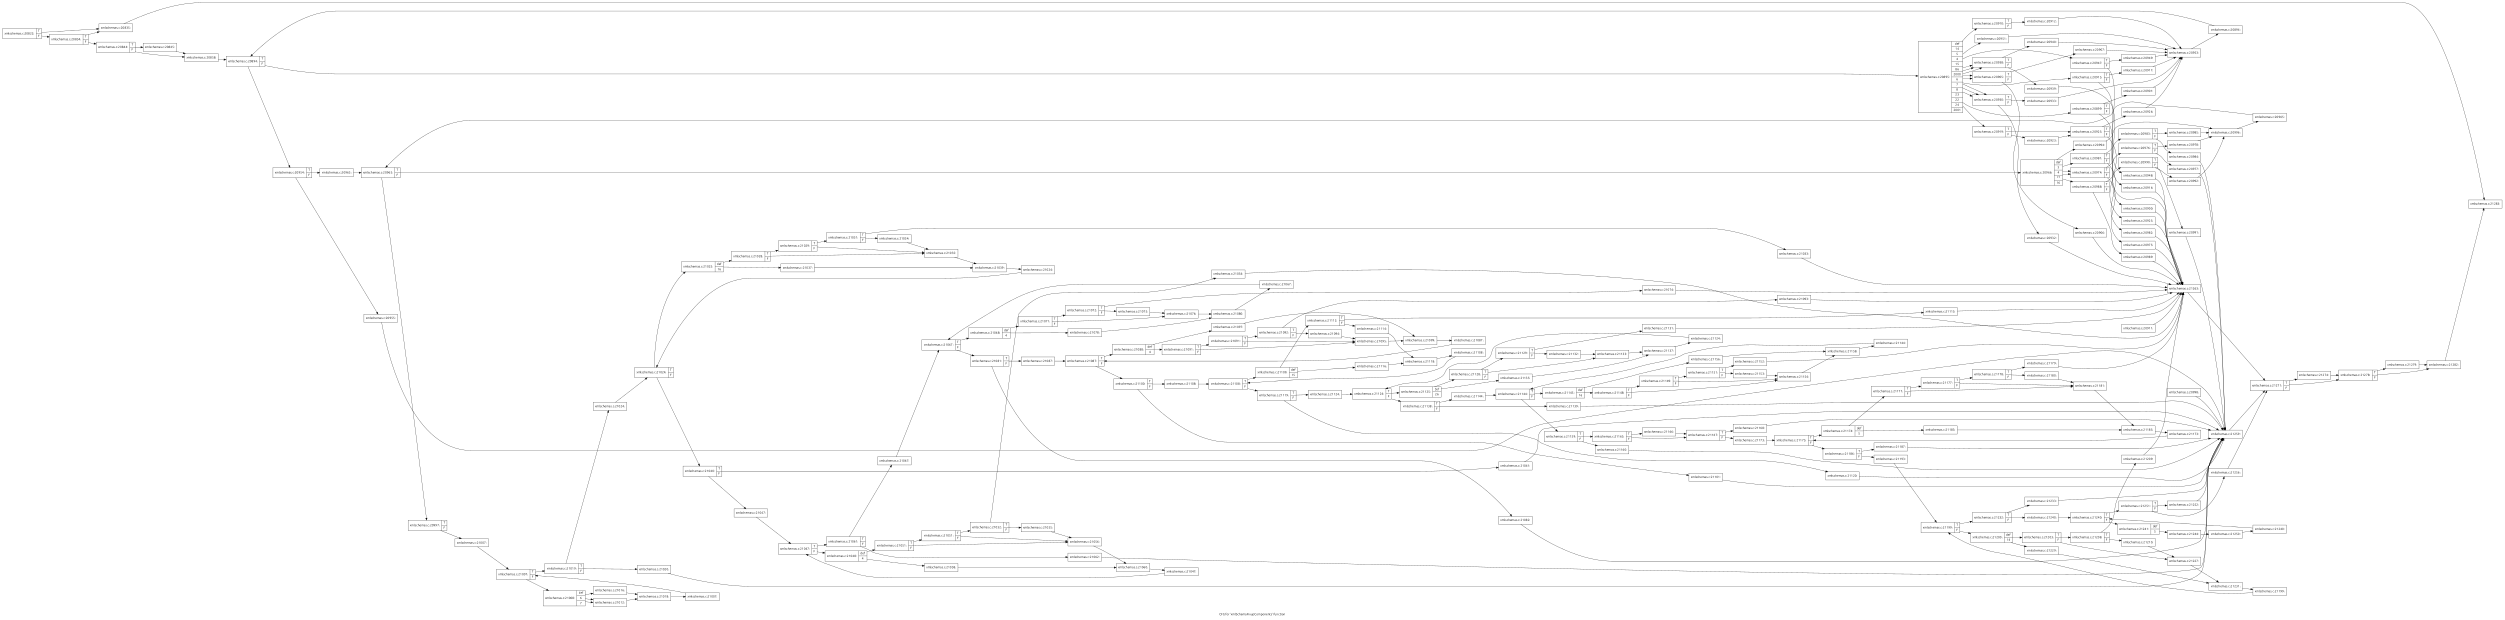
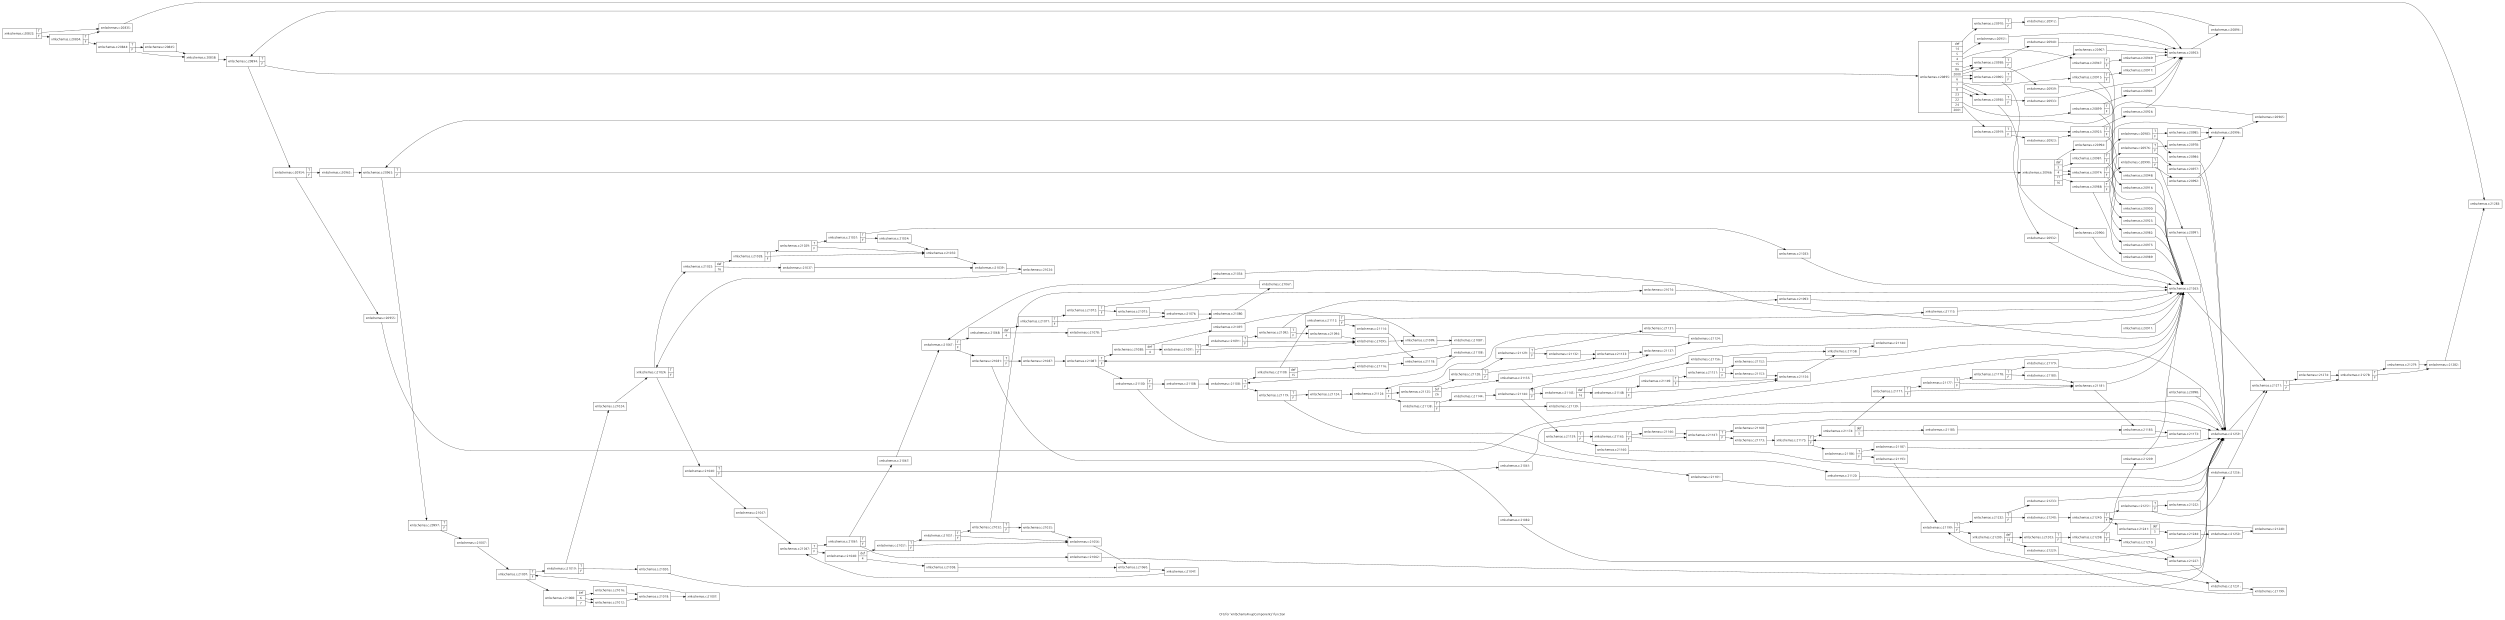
edge "xmlschemas.c:20989:" -> "xmlschemas.c:21263:": now "xmlschemas.c:21181:" -> "xmlschemas.c:21263:"
